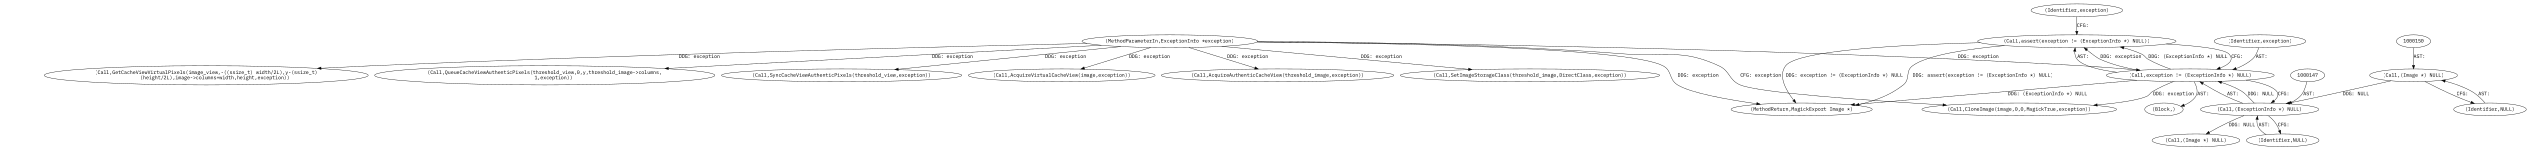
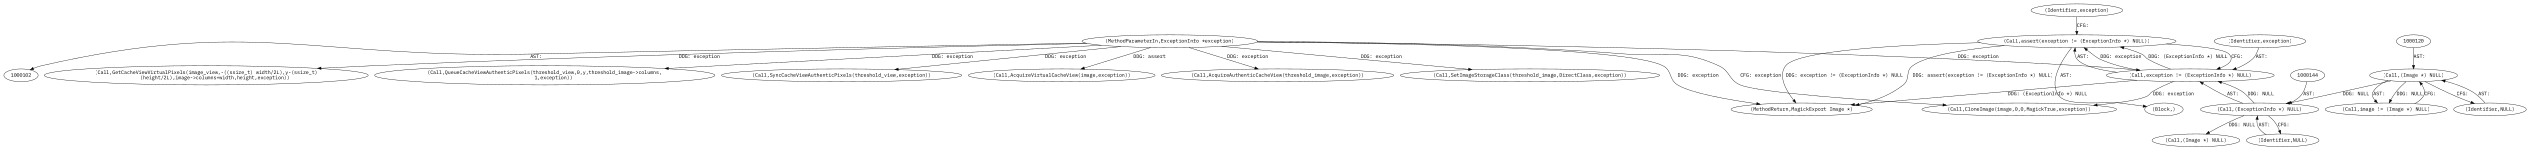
node "1000150": label "1000150" -> "1000120"
edge "(MethodParameterIn,ExceptionInfo *exception)" -> "(Call,AcquireVirtualCacheView(image,exception))": label "DDG: exception" -> "DDG: assert"
node "1000102": added
node "1000147": label "1000147" -> "1000144"
edge "(Call,exception != (ExceptionInfo *) NULL)" -> "(Call,(ExceptionInfo *) NULL)": removed, label "CFG:"
edge "(Call,exception != (ExceptionInfo *) NULL)" -> "(Block,)": now "(Call,assert(exception != (ExceptionInfo *) NULL))" -> "(Block,)"
node "(Call,image != (Image *) NULL)": added
